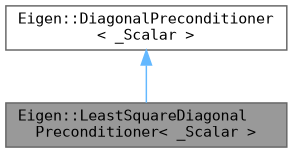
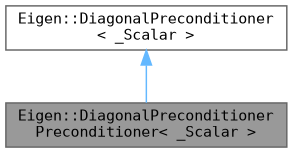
node "Eigen::LeastSquareDiagonal Preconditioner< _Scalar >": label "Eigen::LeastSquareDiagonal Preconditioner< _Scalar >" -> "Eigen::DiagonalPreconditioner Preconditioner< _Scalar >"
